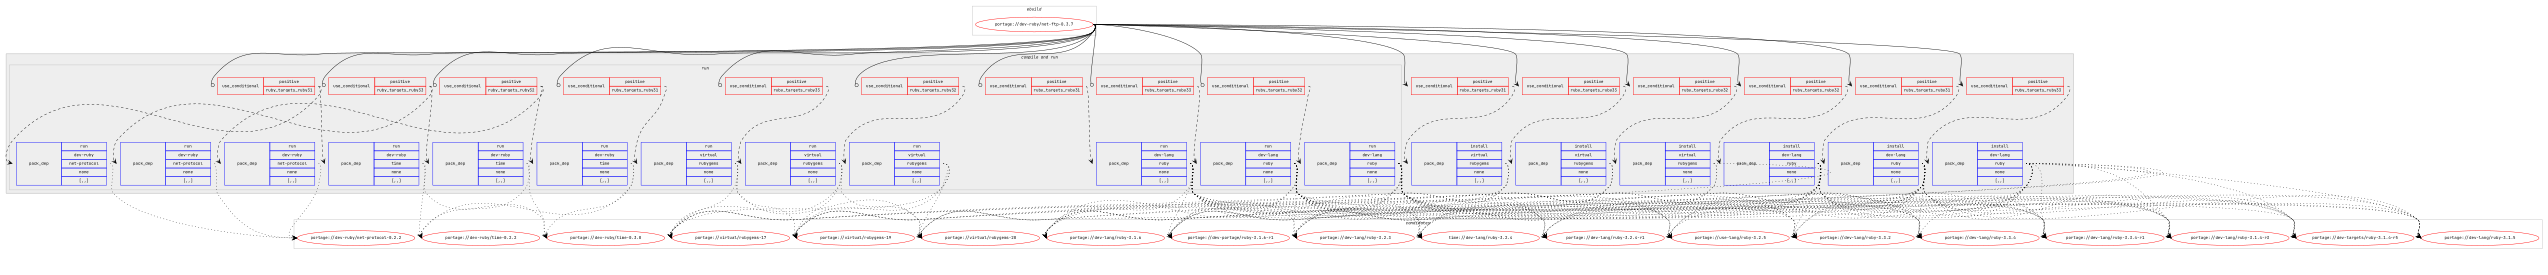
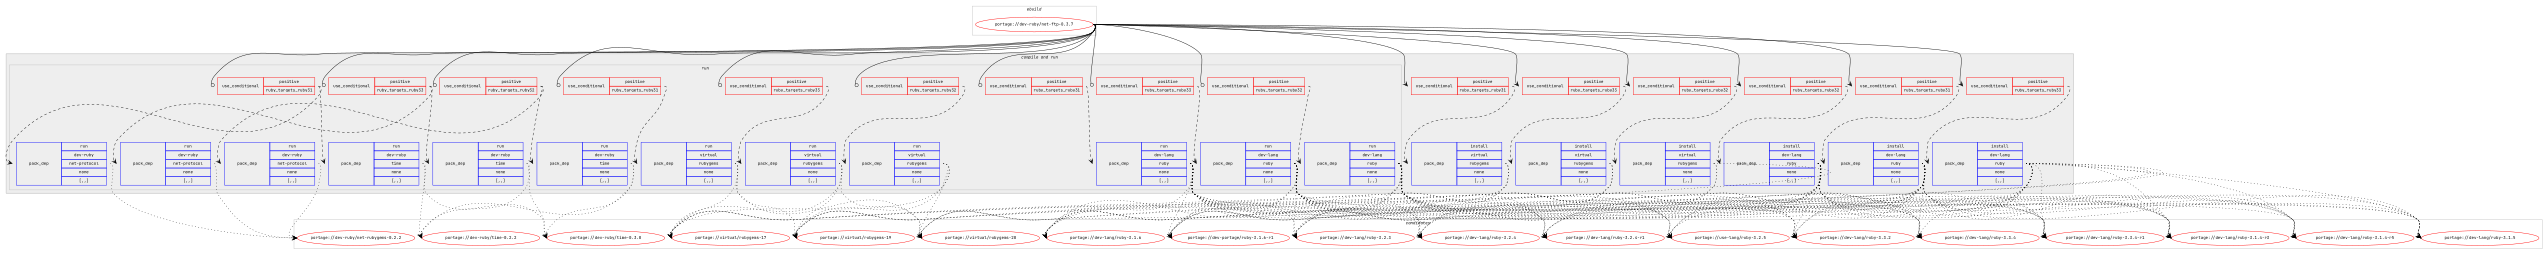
node "portage://dev-ruby/net-protocol-0.2.2": label "portage://dev-ruby/net-protocol-0.2.2" -> "portage://dev-ruby/net-rubygems-0.2.2"
node "time://dev-lang/ruby-3.2.4": label "time://dev-lang/ruby-3.2.4" -> "portage://dev-lang/ruby-3.2.4"
node "portage://dev-targets/ruby-3.1.4-r5": label "portage://dev-targets/ruby-3.1.4-r5" -> "portage://dev-lang/ruby-3.1.4-r5"
